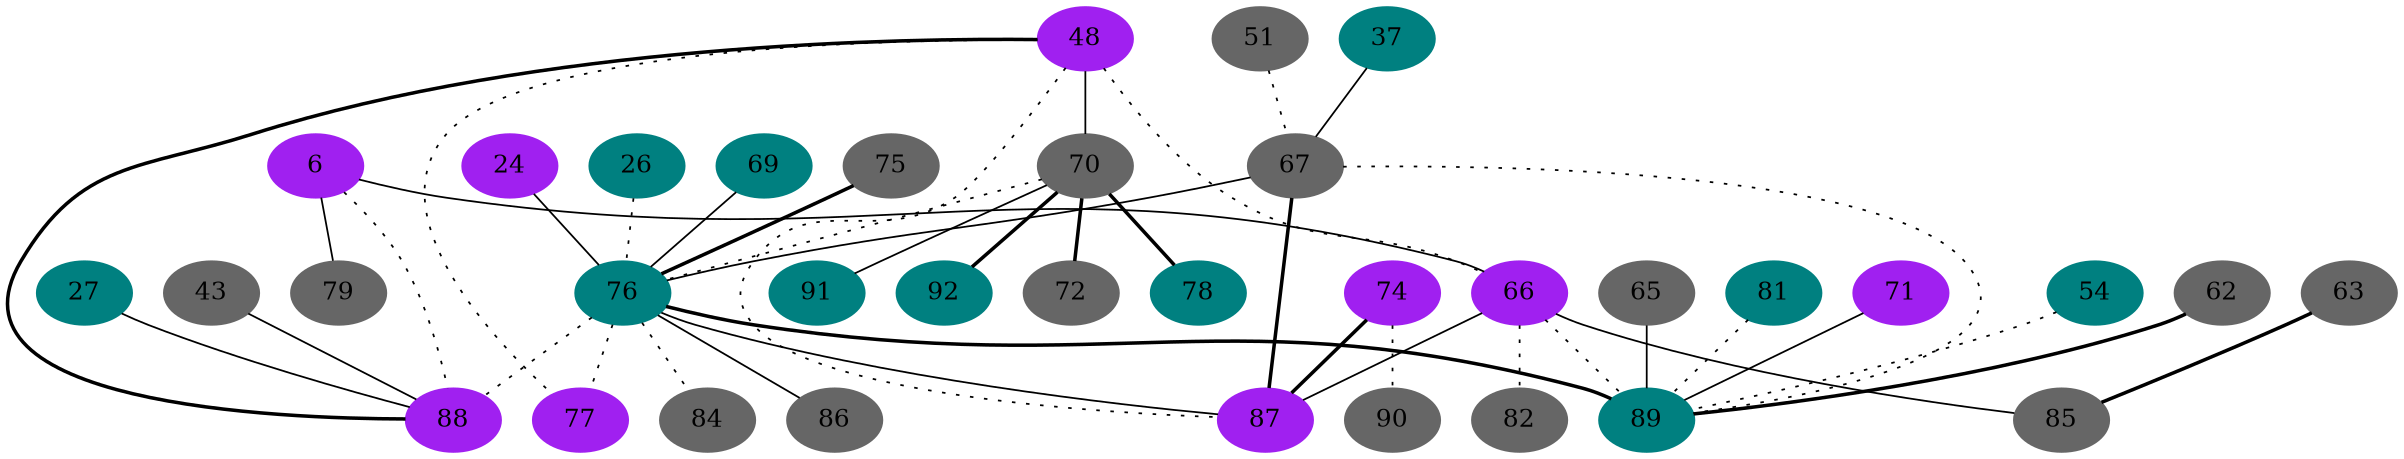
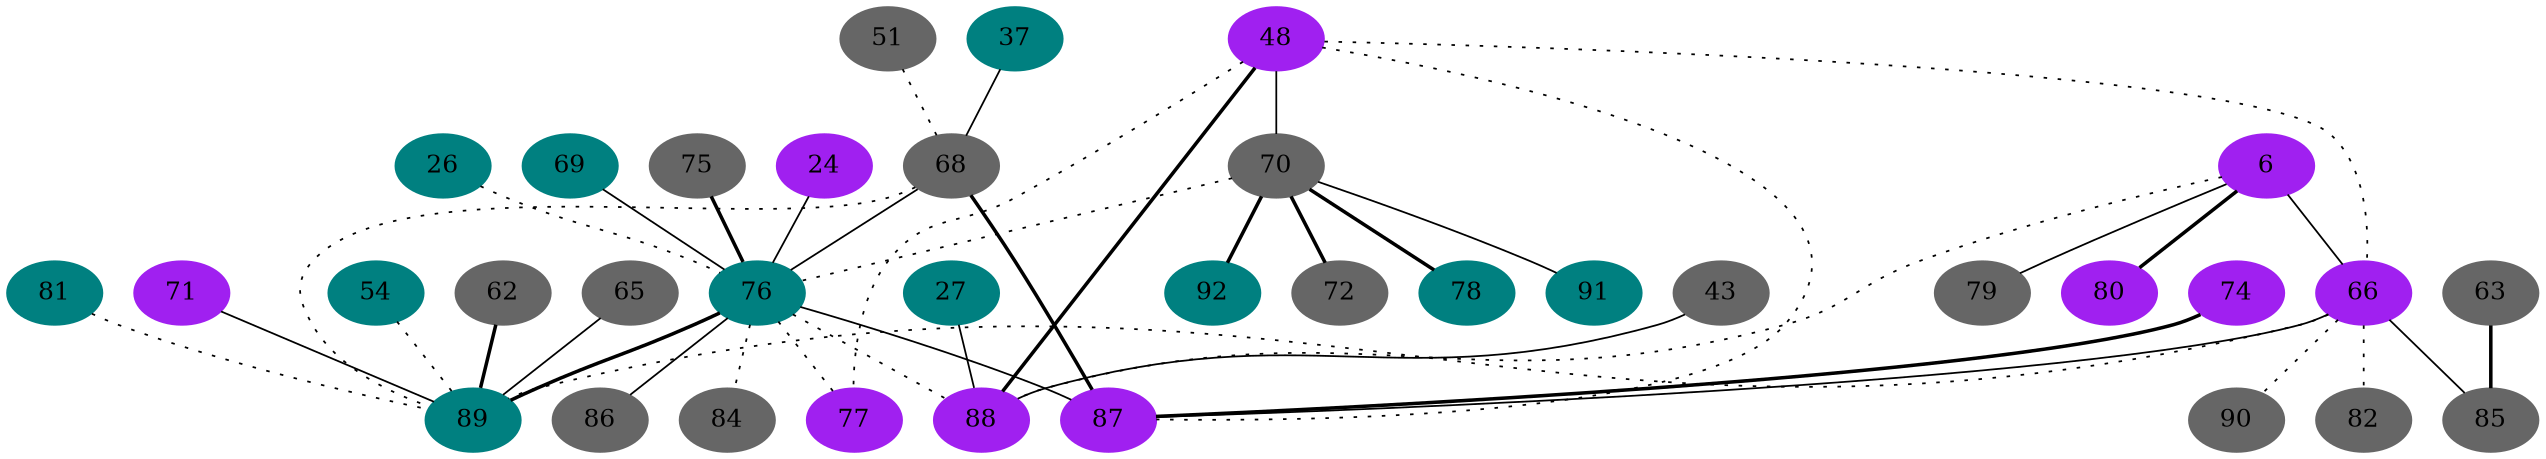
node "67": label "67" -> "68"
node "80": added
edge "74" -- "90": now "66" -- "90"
